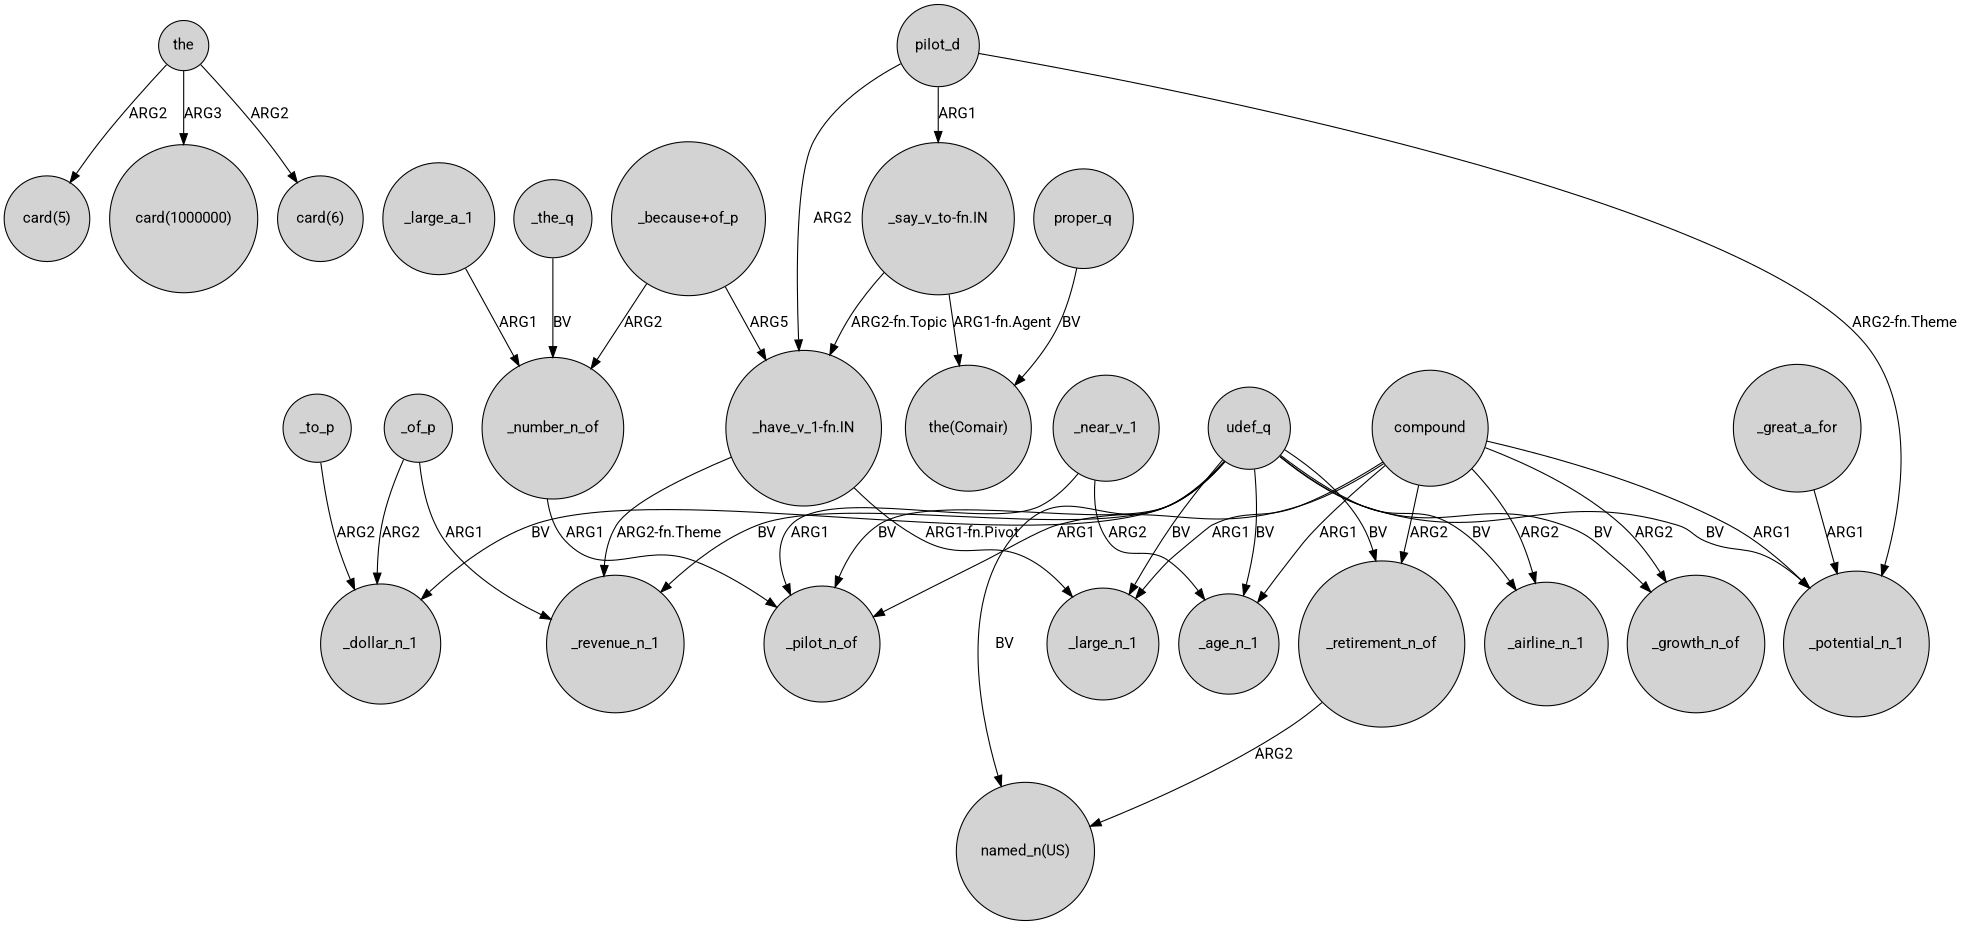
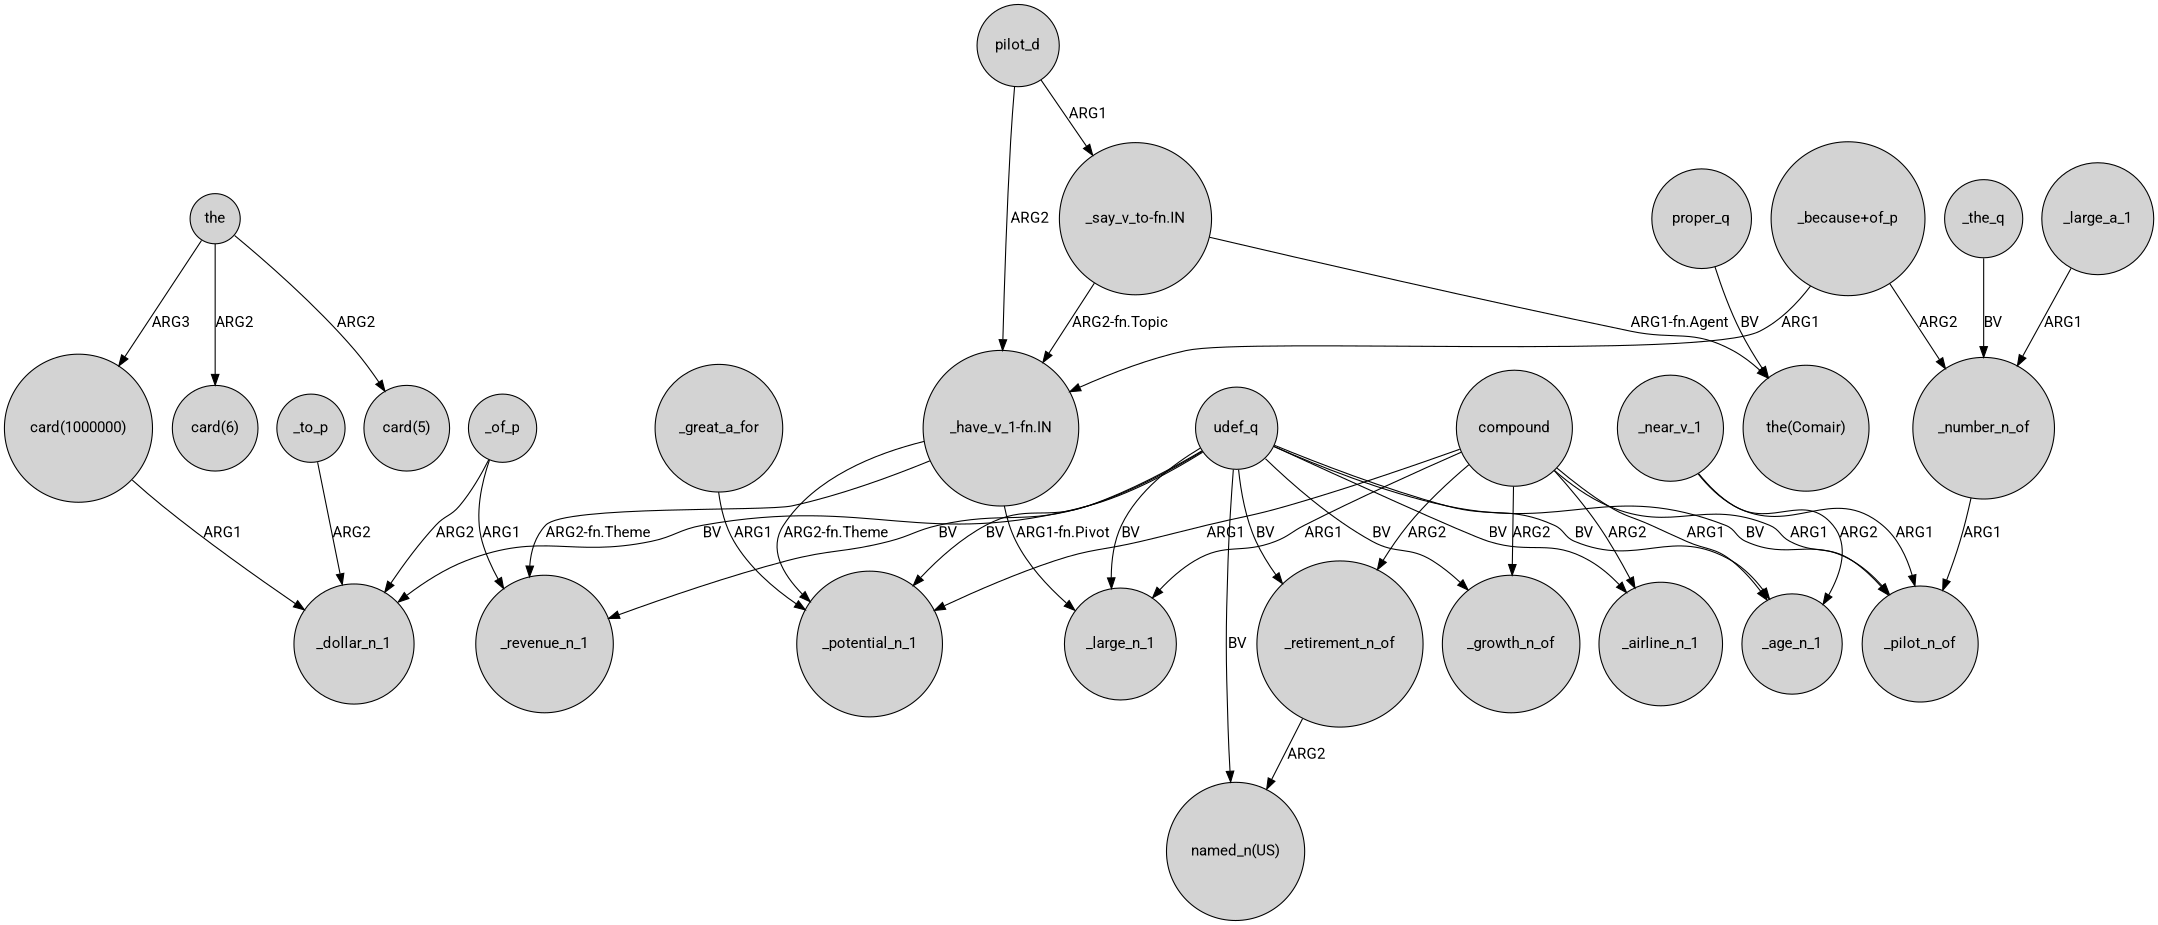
edge "pilot_d" -> "_potential_n_1": now "_have_v_1-fn.IN" -> "_potential_n_1"
edge "_because+of_p" -> "_have_v_1-fn.IN": label "ARG5" -> "ARG1"
edge "card(1000000)" -> "_dollar_n_1": added, label "ARG1"
